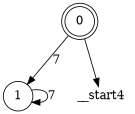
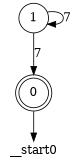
edge "0" -> "1": reversed
node "__start4": label "__start4" -> "__start0"
